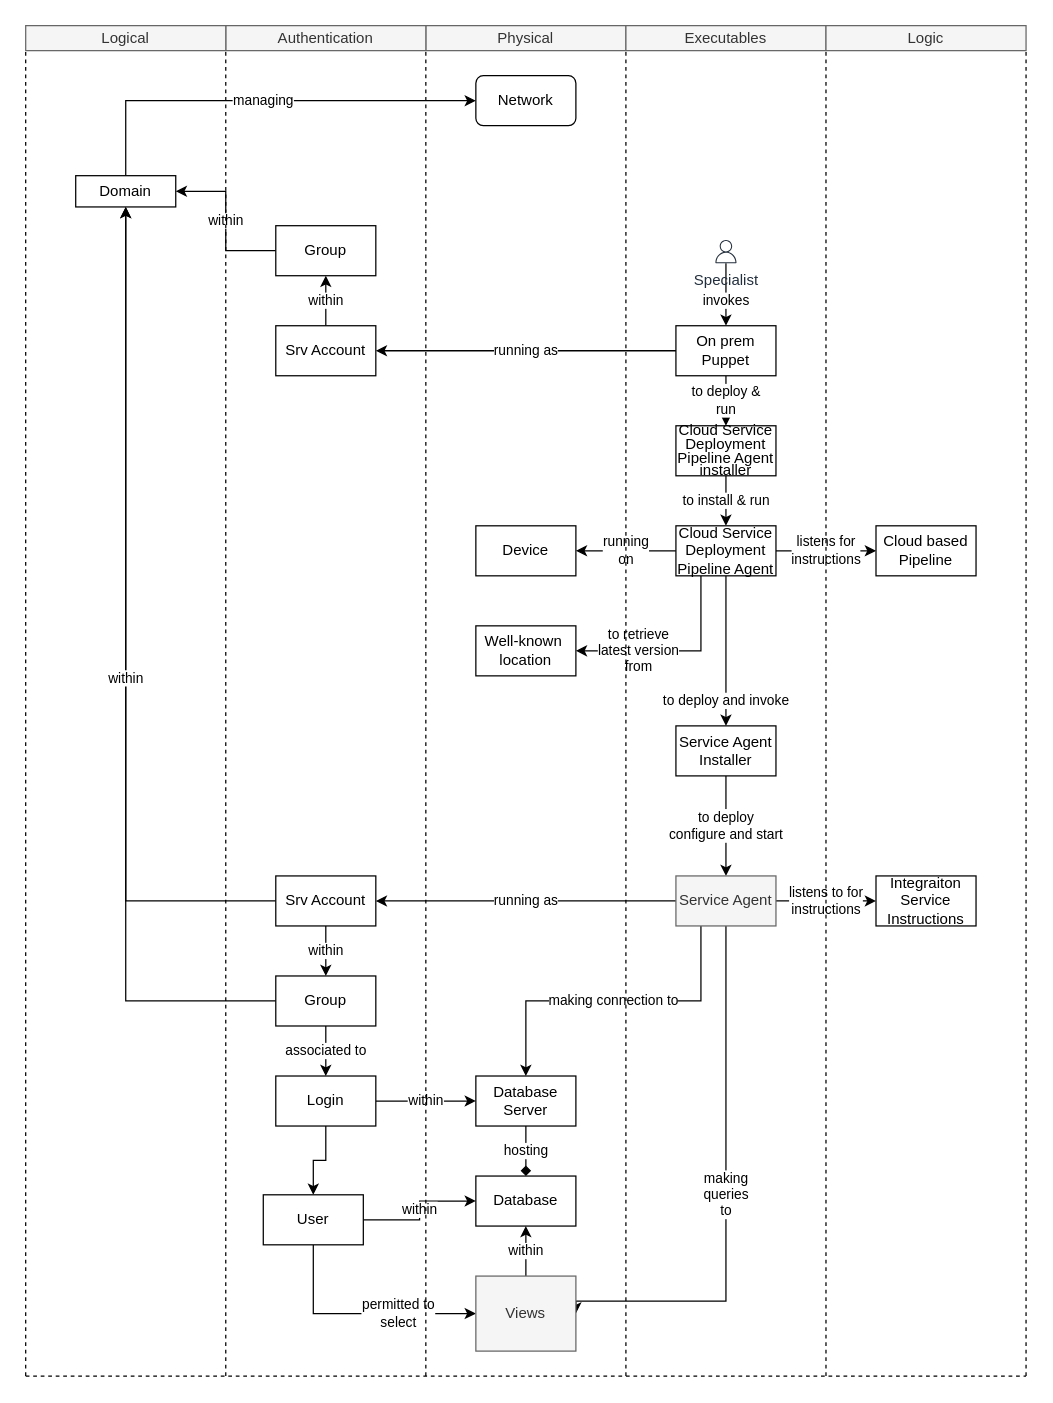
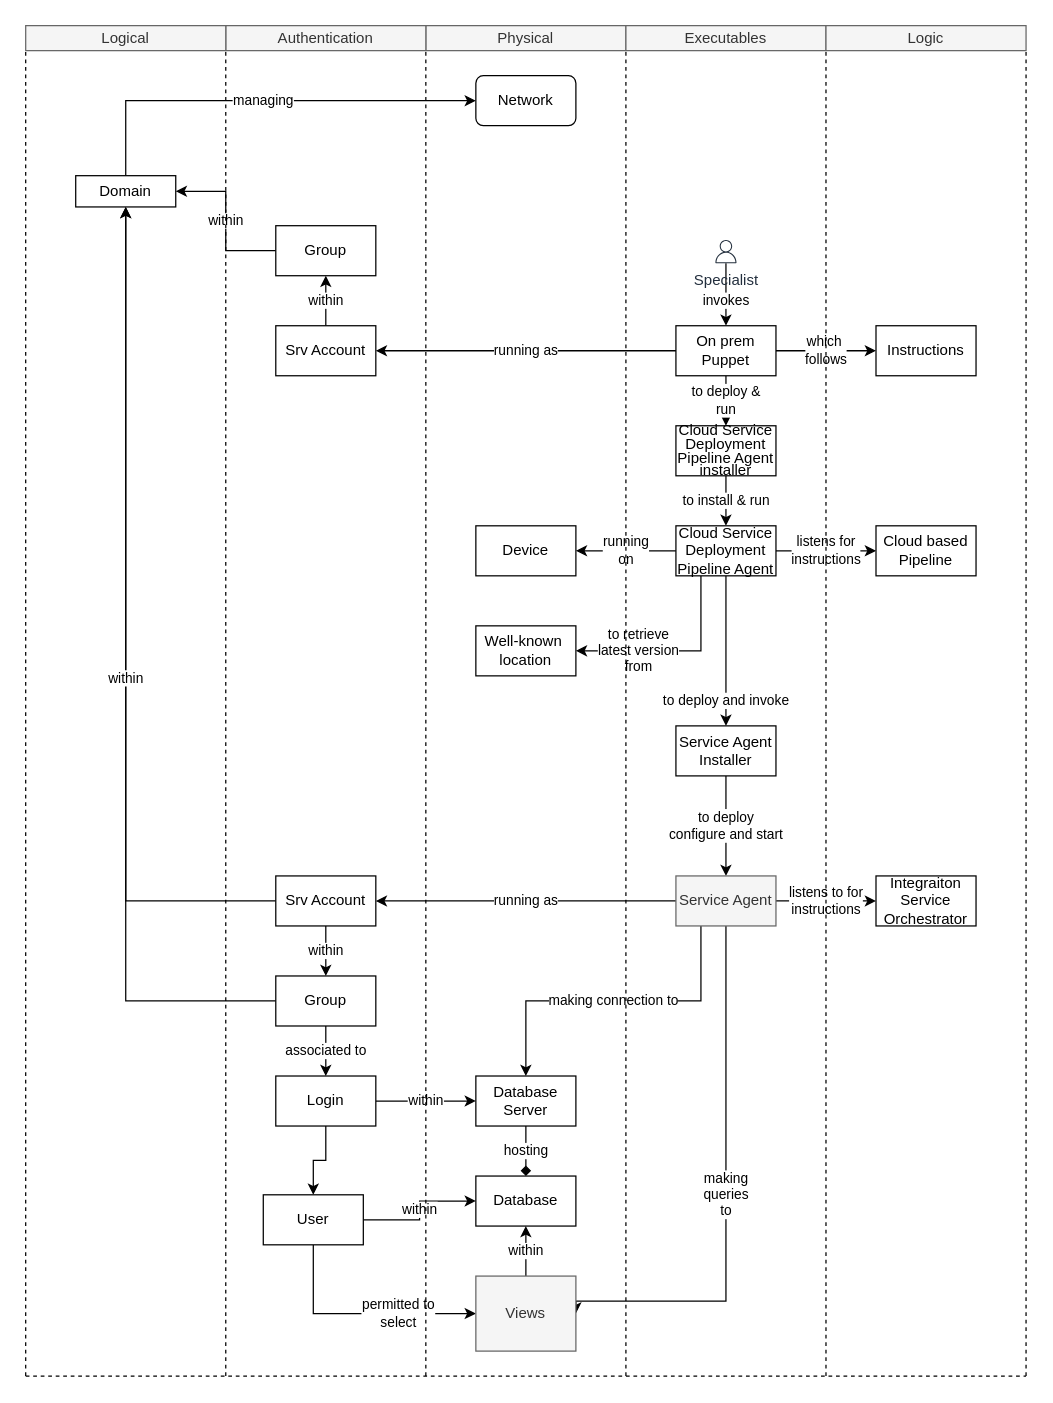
edge "On prem Puppet" -> "Instructions": added, label "which follows"
node "Instructions": added
node "Integraiton Service Instructions": label "Integraiton Service Instructions" -> "Integraiton Service Orchestrator"
